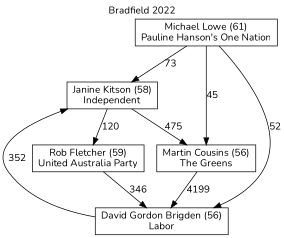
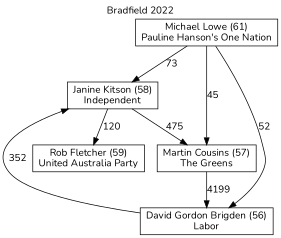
node "Martin Cousins (56) The Greens": label "Martin Cousins (56) The Greens" -> "Martin Cousins (57) The Greens"
edge "Rob Fletcher (59) United Australia Party" -> "David Gordon Brigden (56) Labor": removed, label "346"
